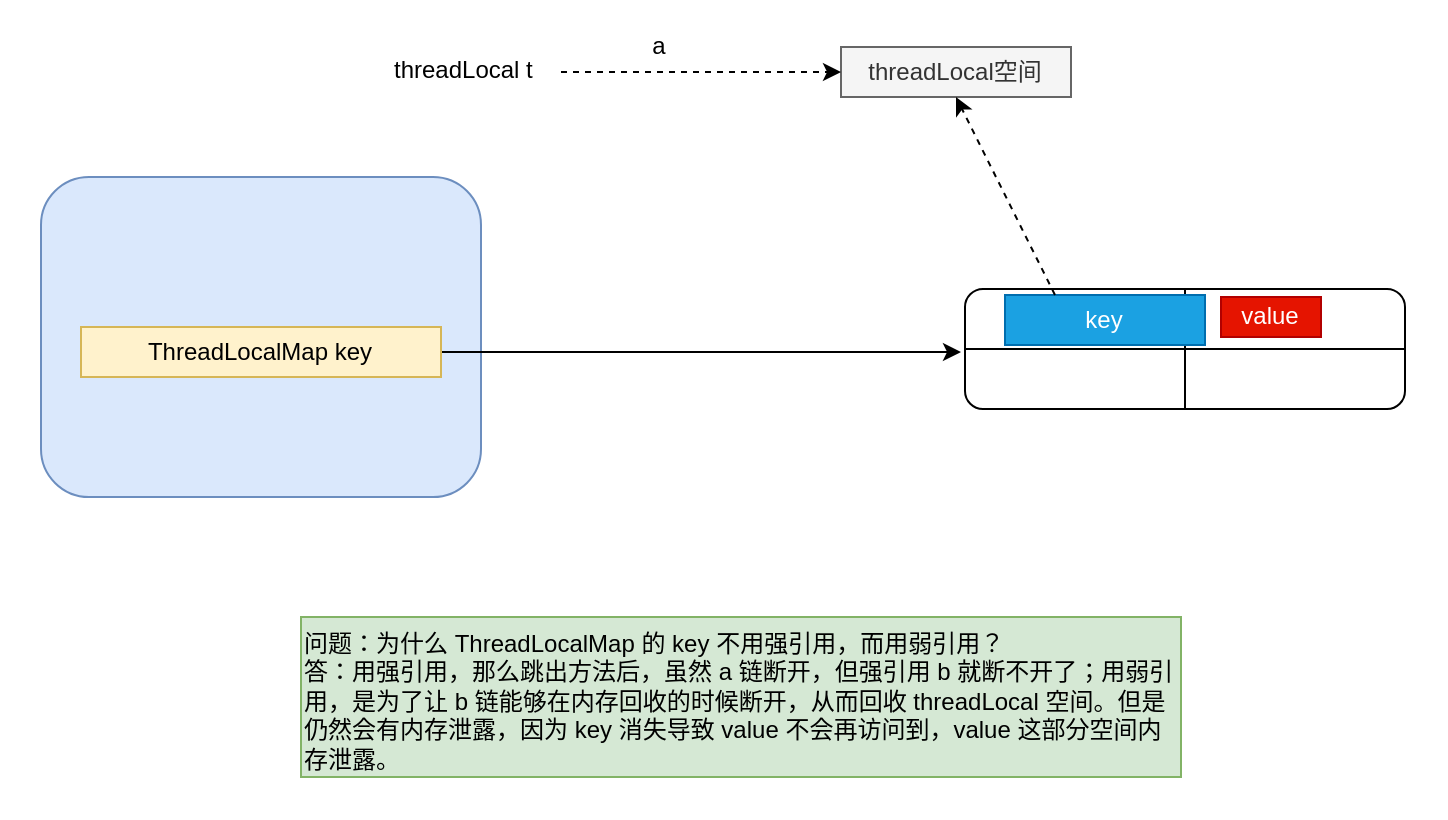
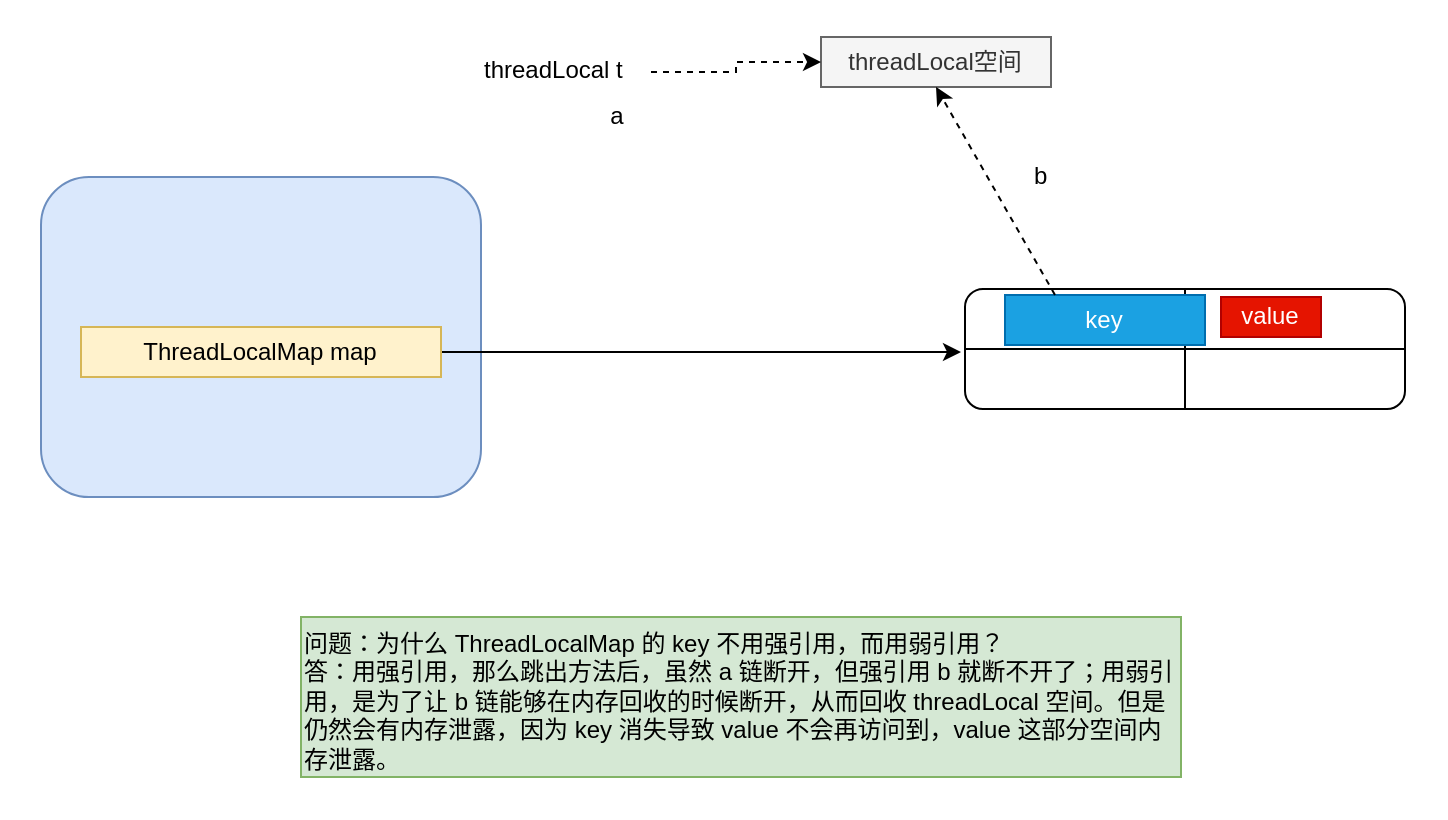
node "threadLocal t": moved (476, 72) -> (566, 72)
node "threadLocal空间": moved (956, 72) -> (936, 62)
node "b": added
node "ThreadLocalMap key": label "ThreadLocalMap key" -> "ThreadLocalMap map"
